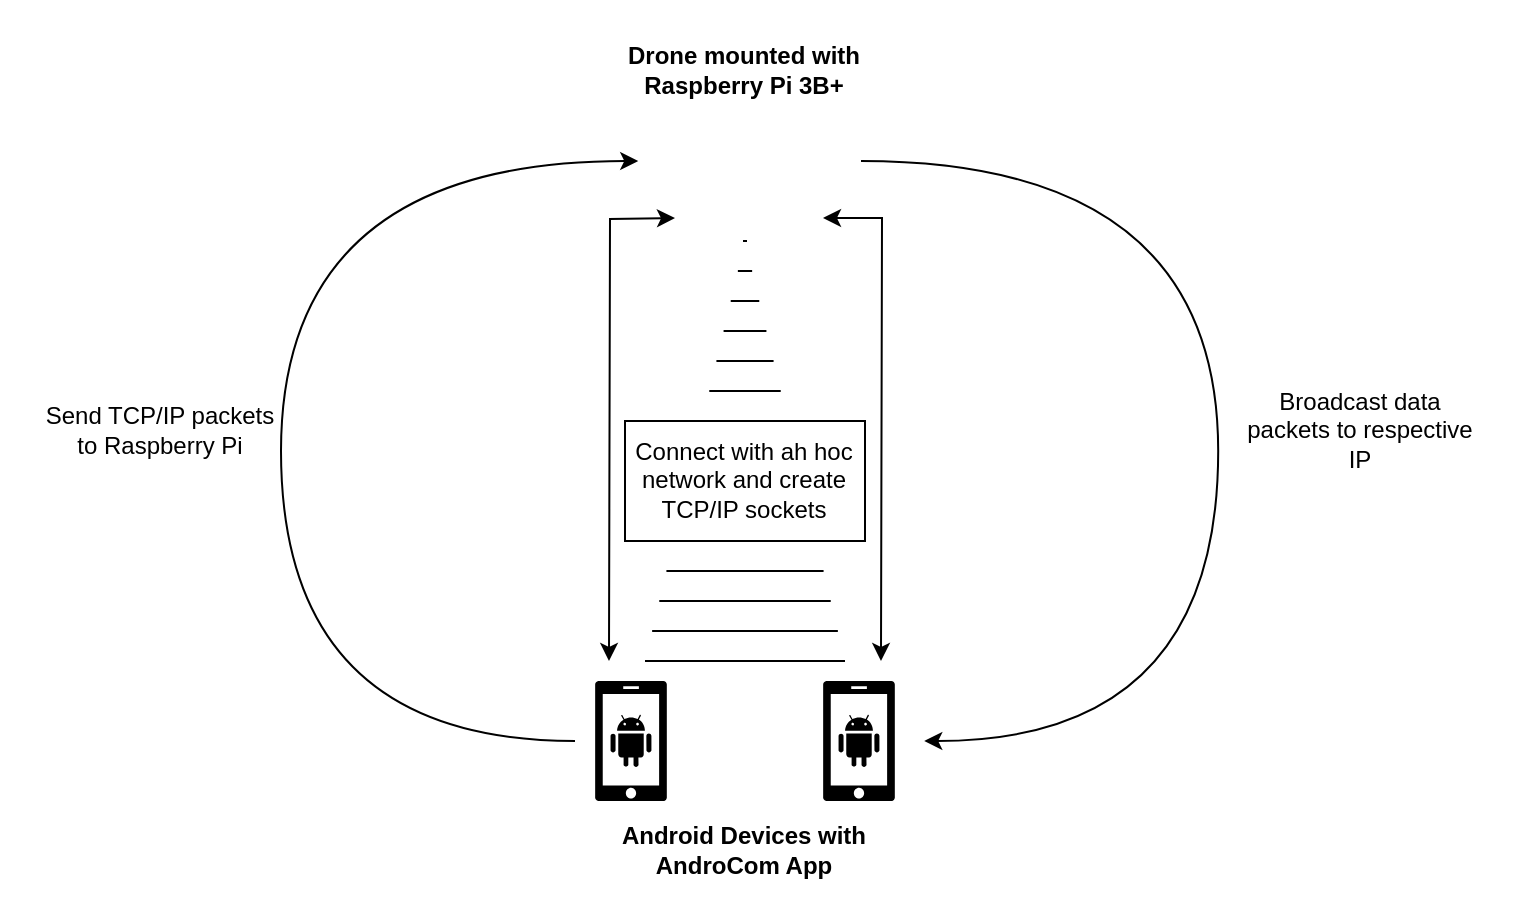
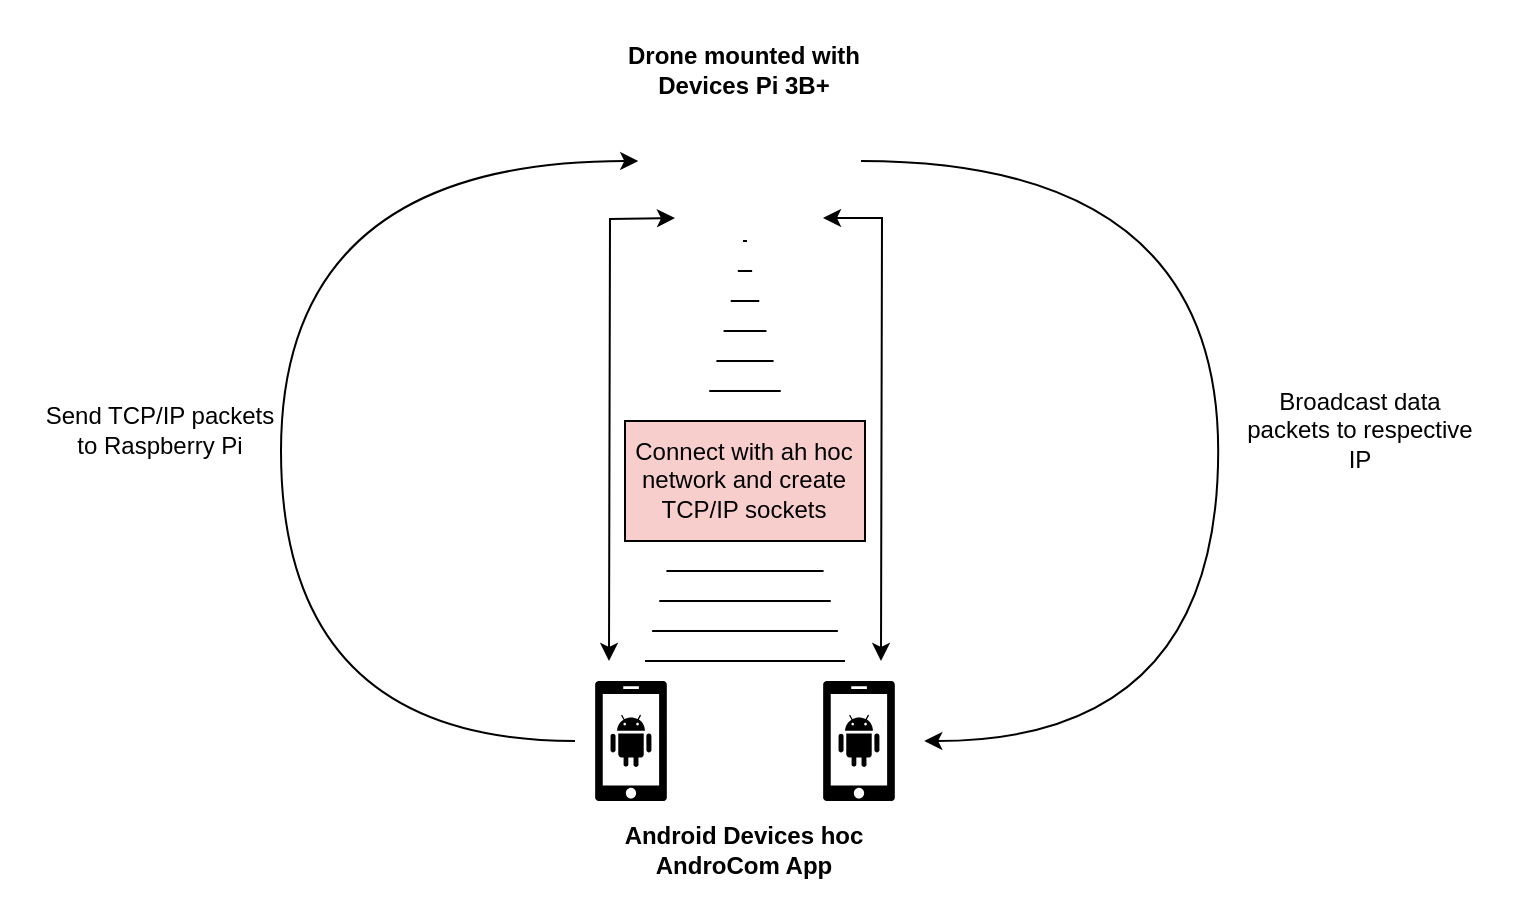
node "Drone mounted with Raspberry Pi 3B+": label "Drone mounted with Raspberry Pi 3B+" -> "Drone mounted with Devices Pi 3B+"
node "Connect with ah hoc network and create TCP/IP sockets": fillcolor #ffffff -> #f8cecc
node "Android Devices with AndroCom App": label "Android Devices with AndroCom App" -> "Android Devices hoc AndroCom App"
